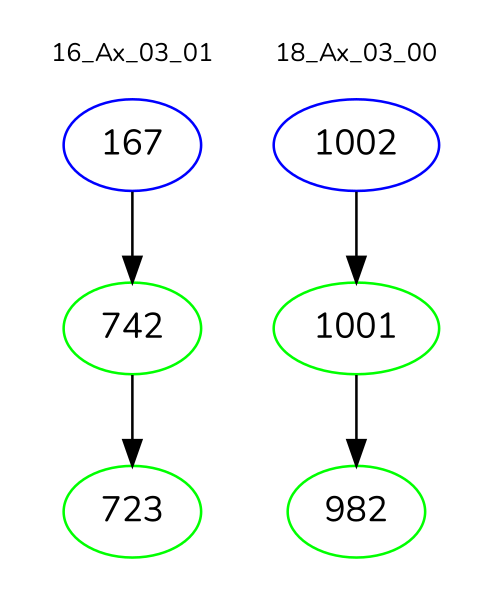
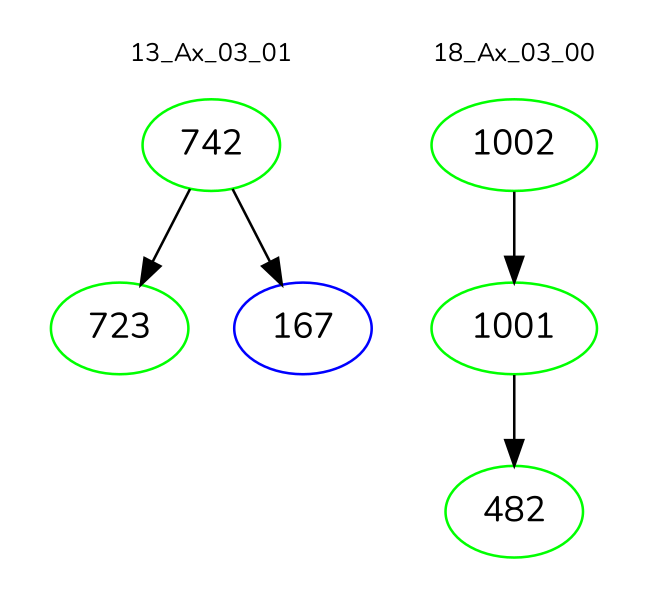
cluster "16_Ax_03_01": label "16_Ax_03_01" -> "13_Ax_03_01"
node "1002": color blue -> green
edge "167" -> "742": reversed
node "982": label "982" -> "482"
